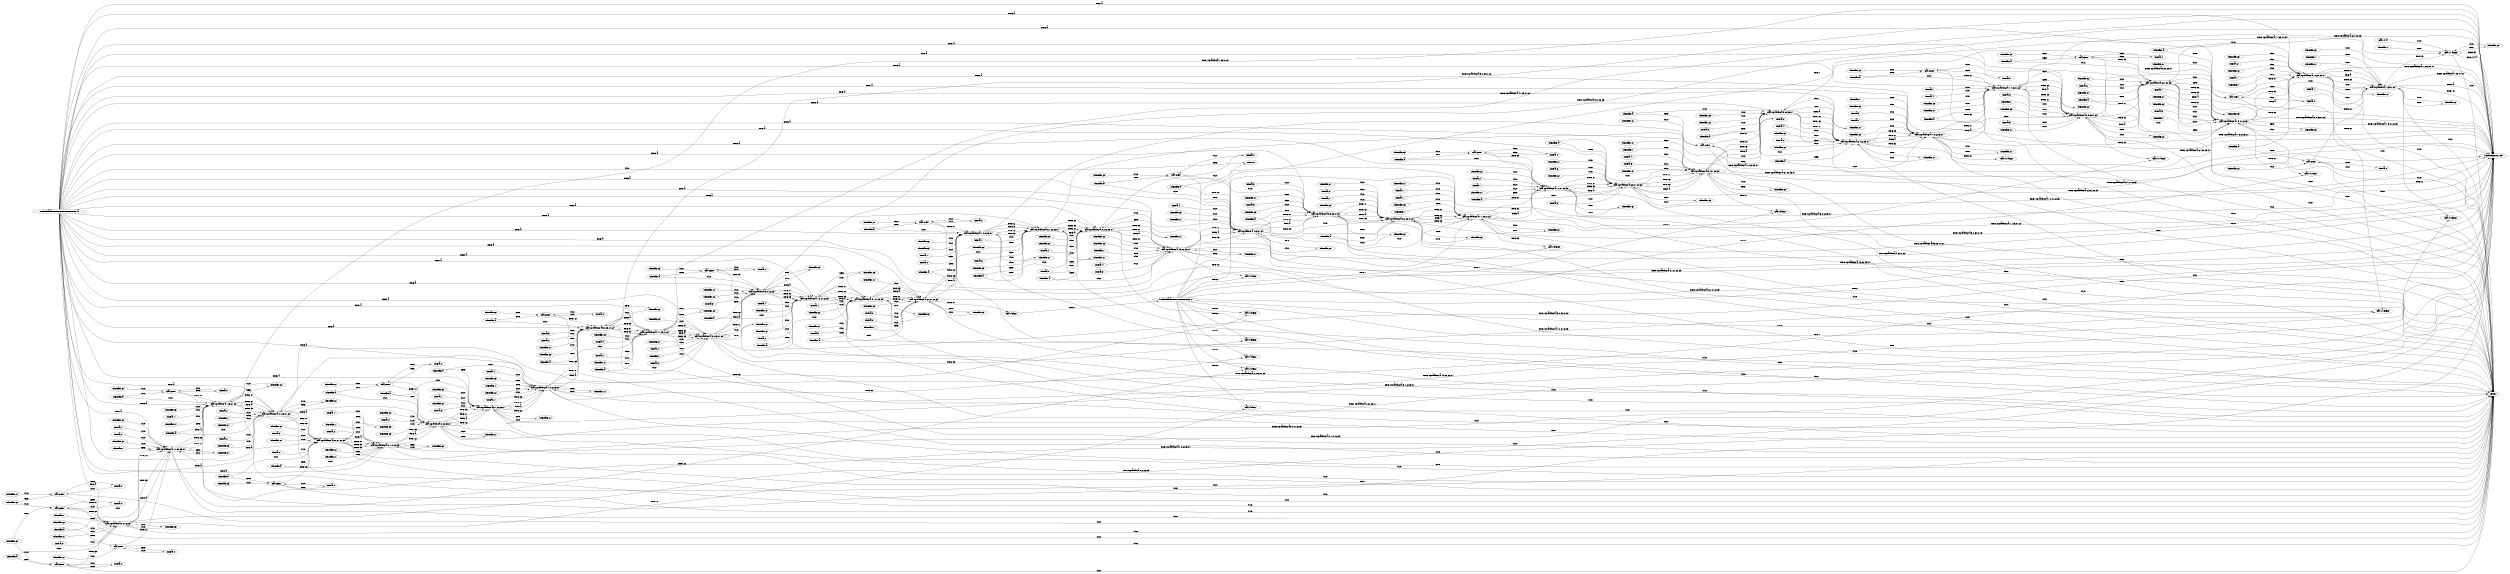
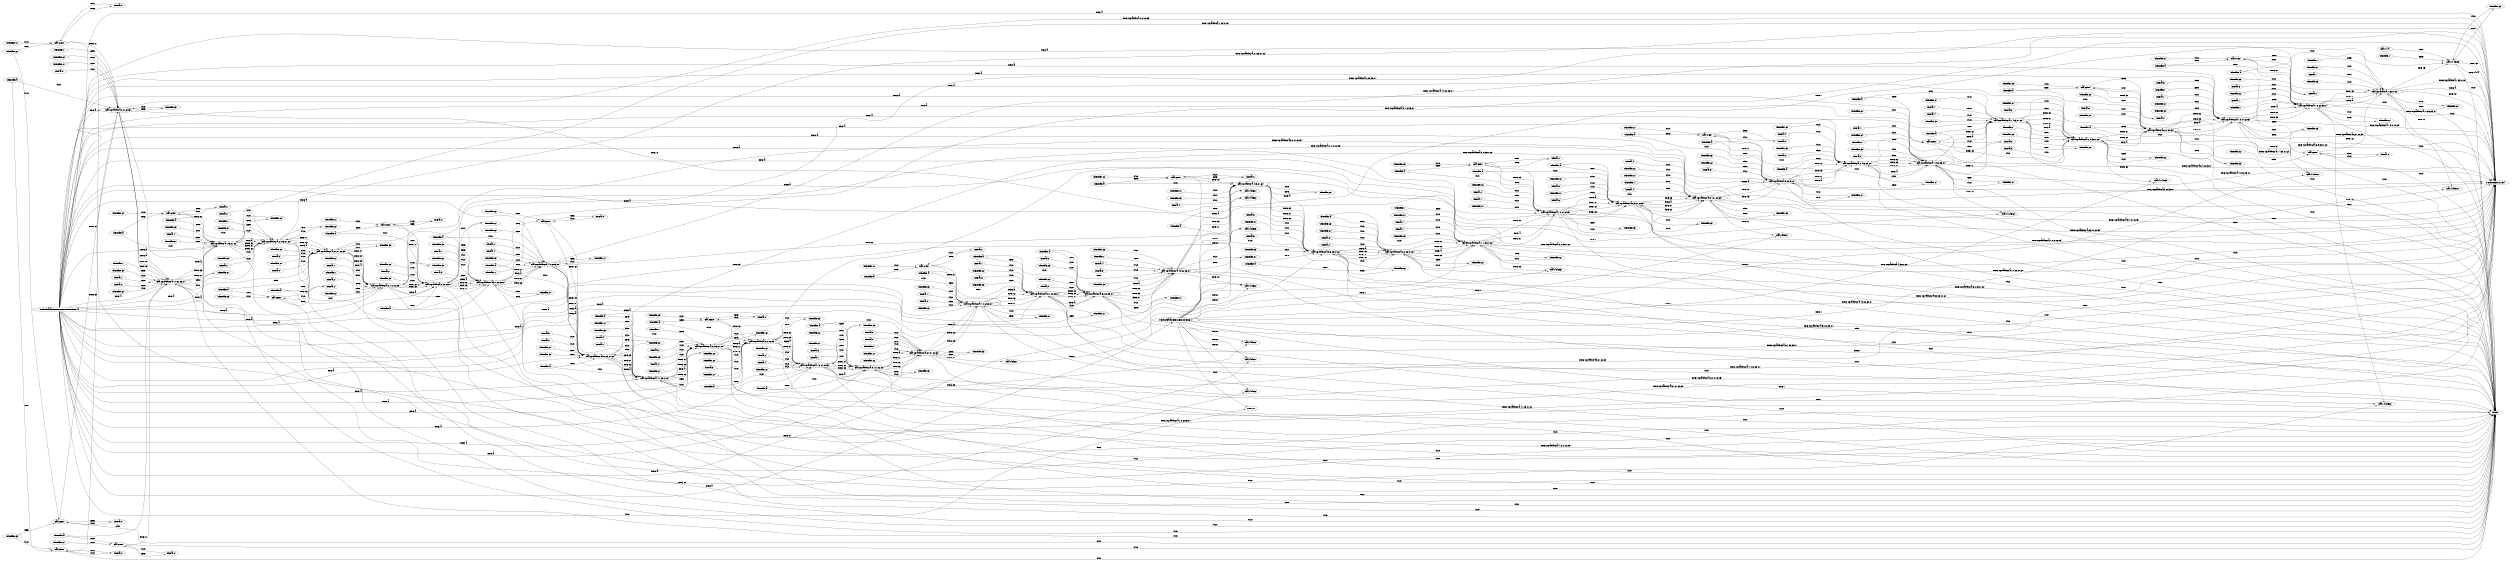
edge "(MethodParameterIn,const BN_ULONG *a)" -> "(Call,sqr_add_c2(a,6,2,c3,c1,c2))": now "(MethodParameterIn,const BN_ULONG *a)" -> "(Call,r[7]=c2)"
node "(Call,sqr_add_c2(a,7,1,c3,c1,c2))": label "(Call,sqr_add_c2(a,7,1,c3,c1,c2))" -> "(Block,sqr_add_c2(a,7,1,c3,c1,c2))"
edge "(MethodParameterIn,BN_ULONG *r)" -> "(Call,r[10]=c2)": added, label "DDG: r"
node "(Call,r[3]=c1)": added
